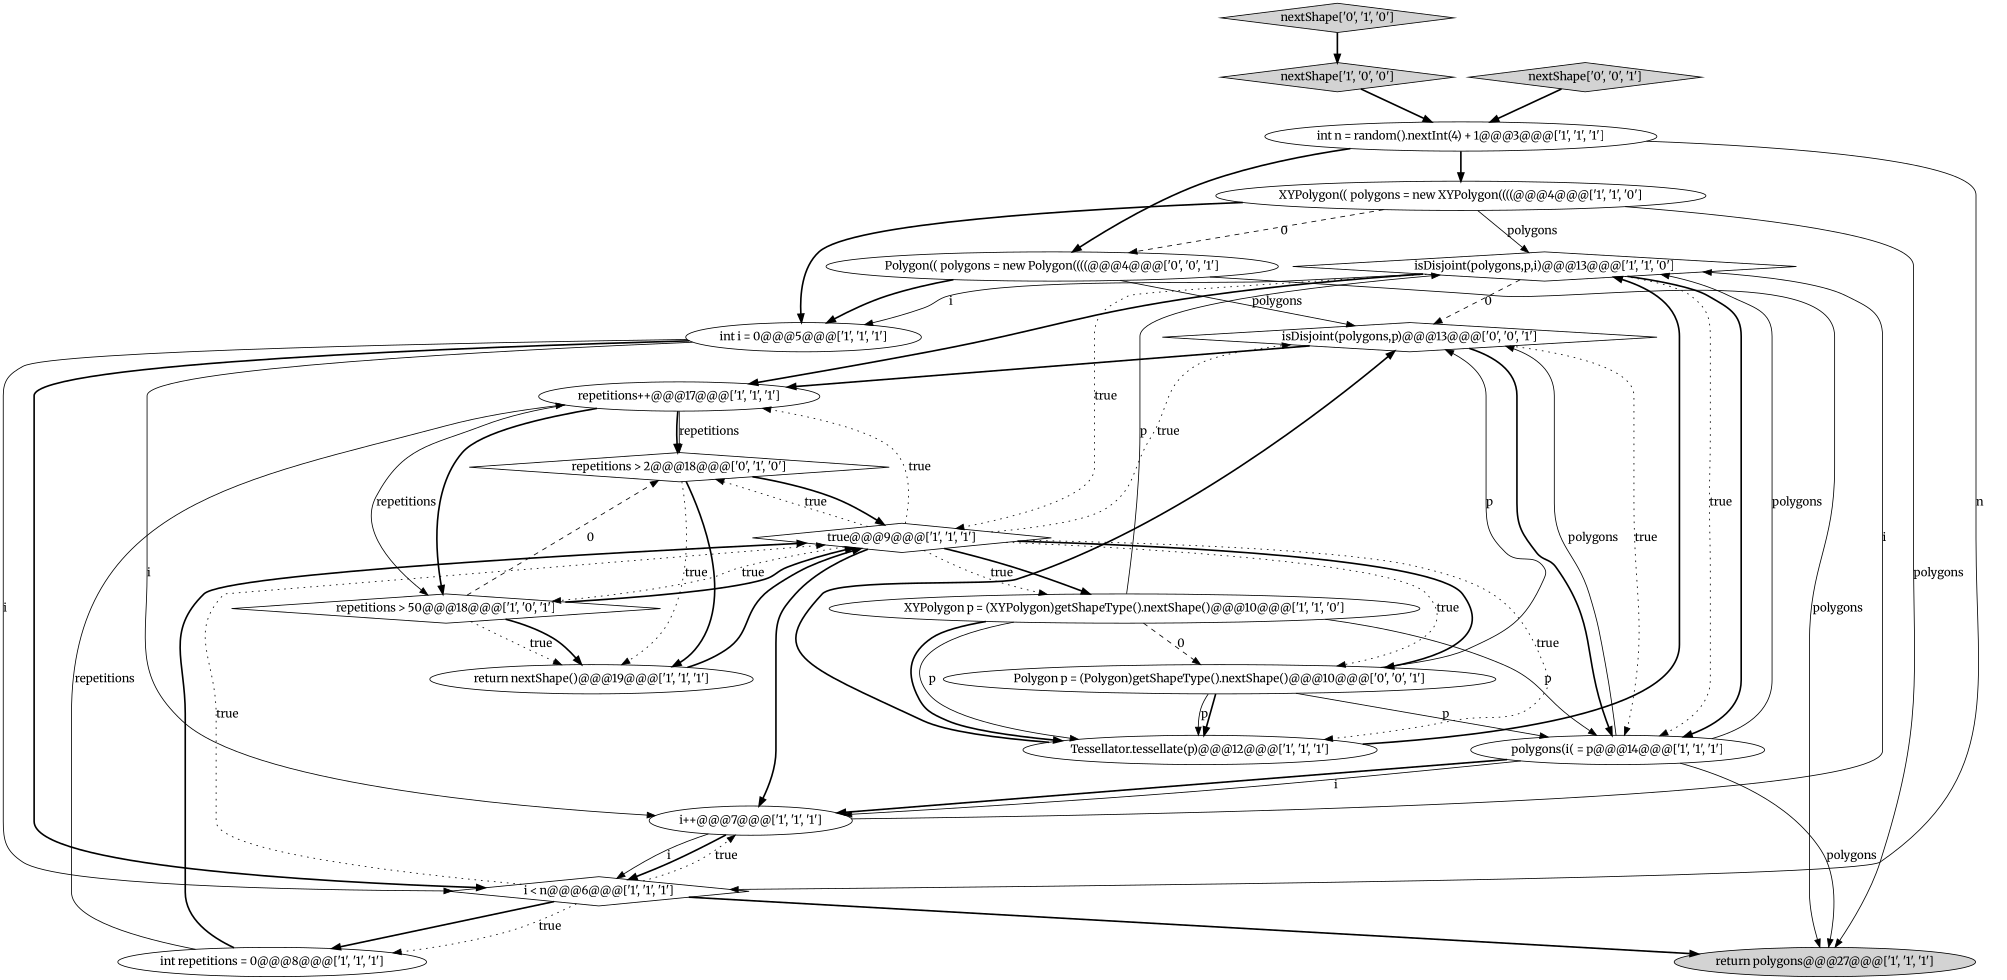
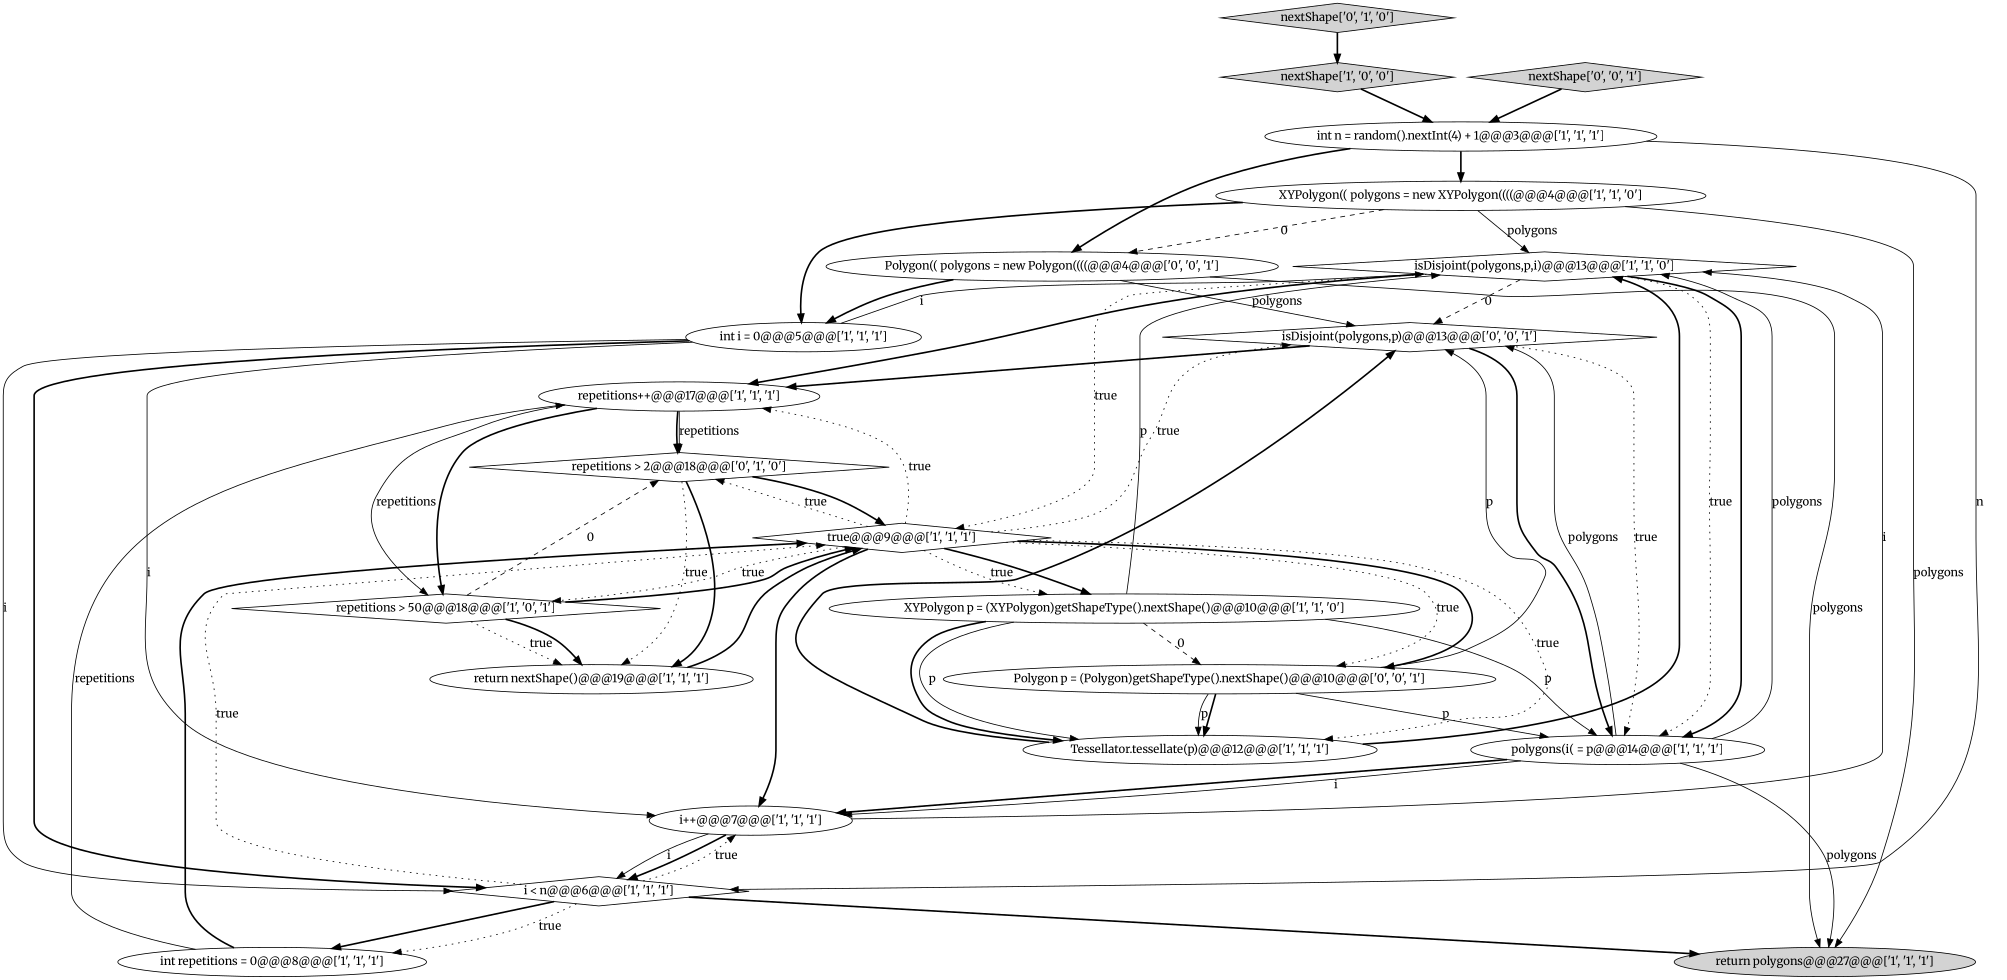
edge "isDisjoint(polygons,p,i)@@@13@@@['1', '1', '0']" -> "int i = 0@@@5@@@['1', '1', '1']": reversed
